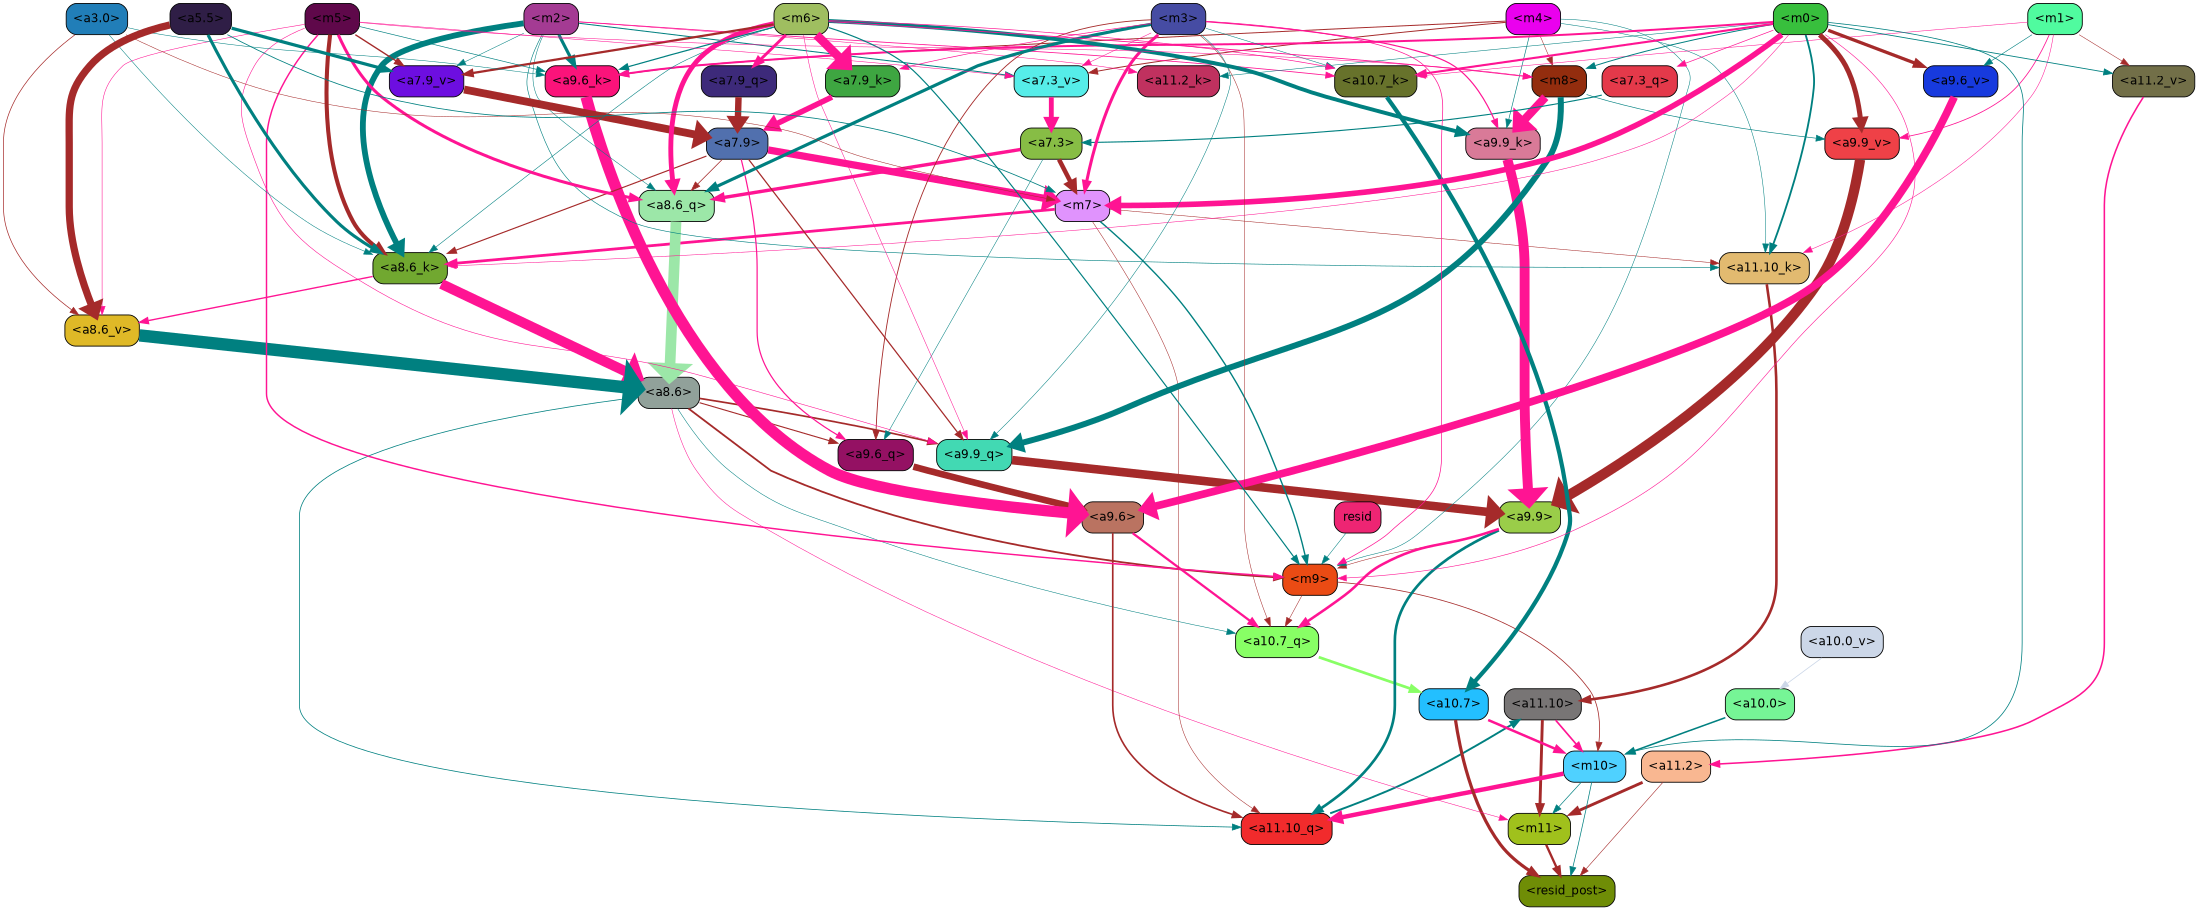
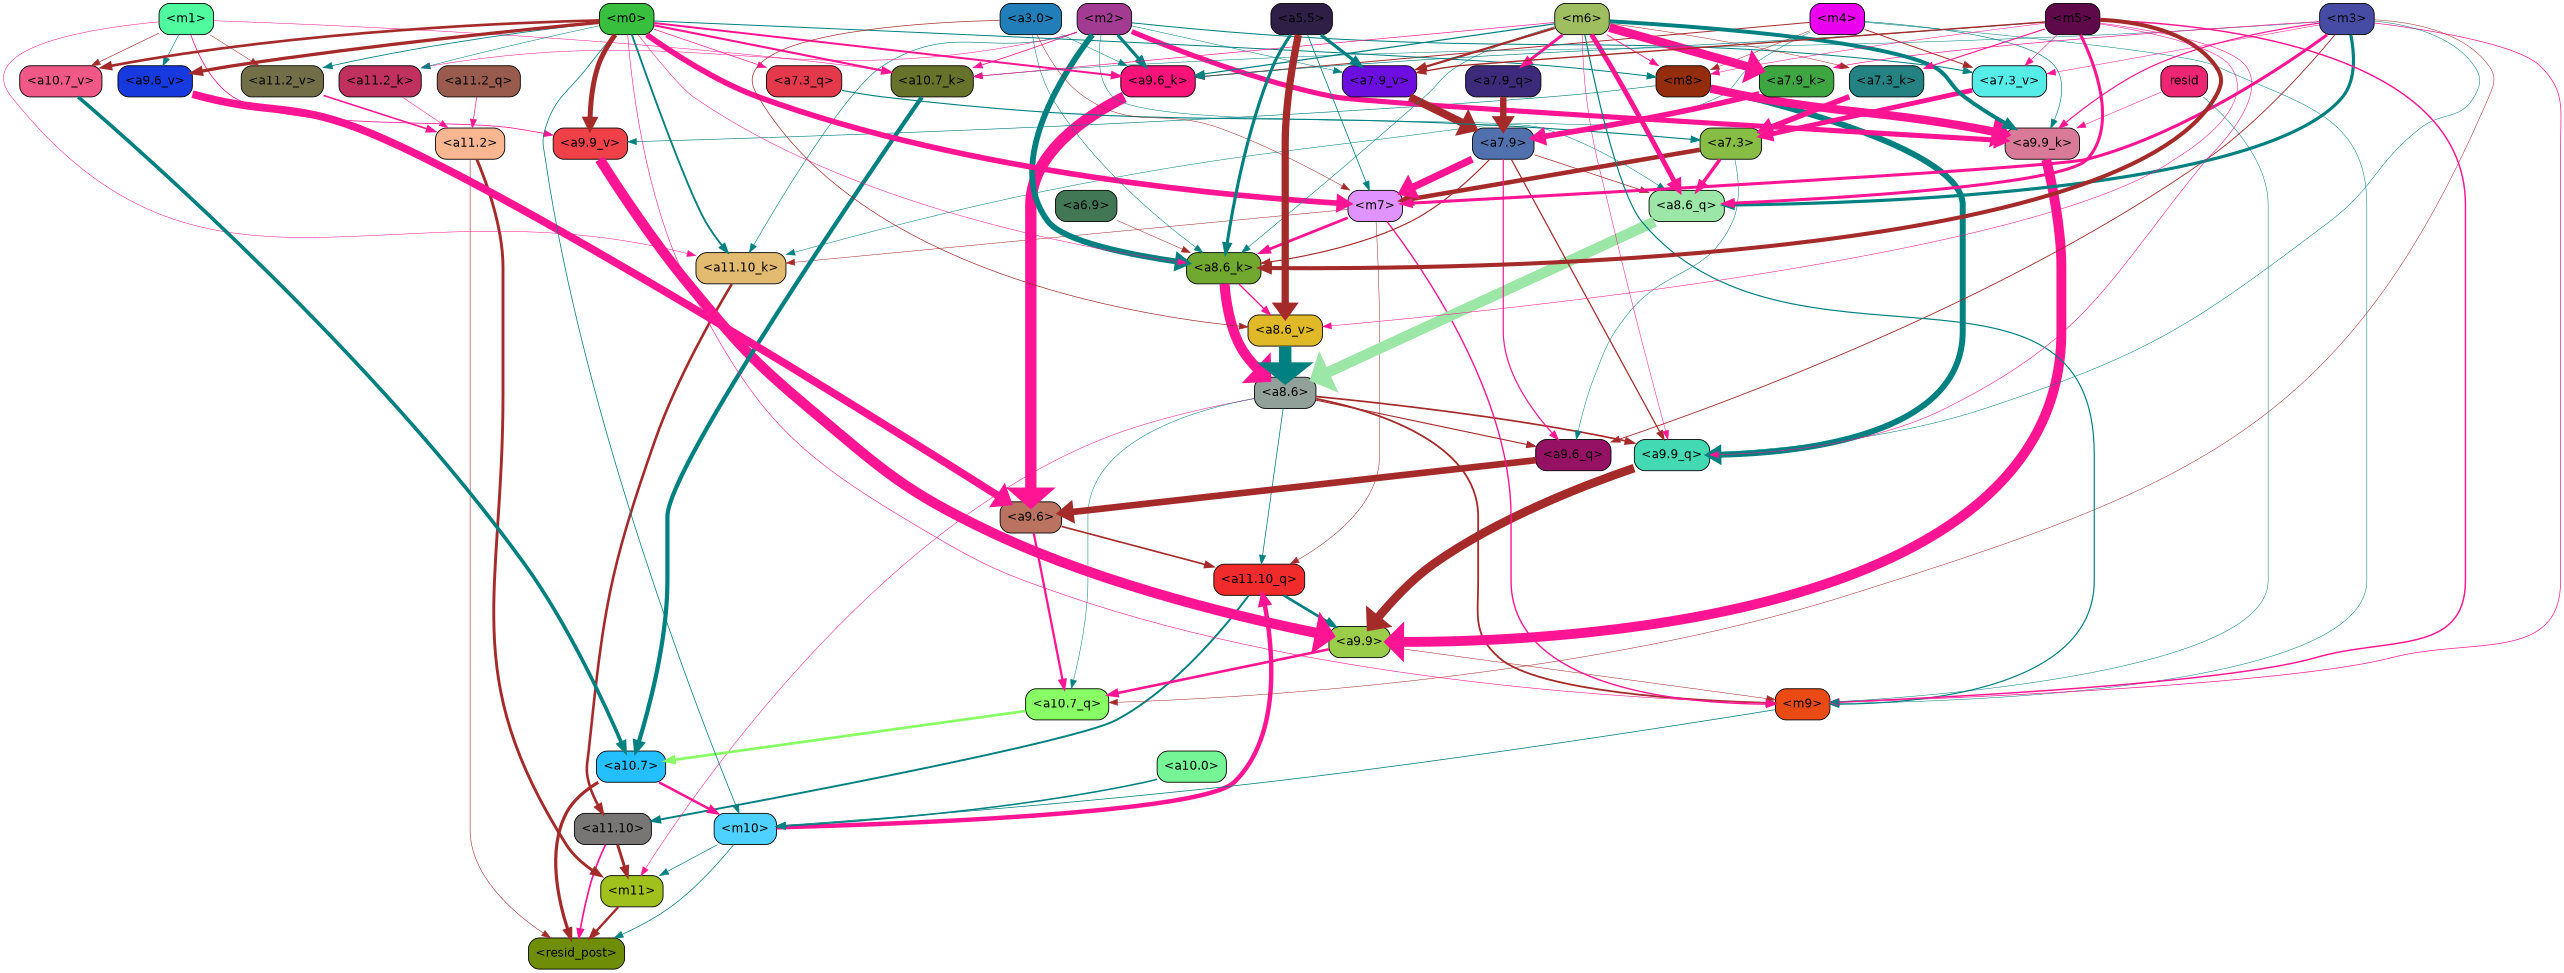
node "<a10.7_v>": added
node "<a11.2_q>": added
node "<a7.3_k>": added
edge "resid" -> "<a9.9_k>": added
edge "<a11.2_k>" -> "<a11.2>": added
edge "<m2>" -> "<a9.9_k>": added
node "<a6.9>": added
edge "<a9.9_v>" -> "<a9.9>": color brown -> deeppink
edge "<m7>" -> "<m9>": color teal -> deeppink
edge "<m9>" -> "<a10.7_q>": removed
edge "<m9>" -> "<m10>": color brown -> teal
node "<a10.0_v>": removed
edge "<a9.9>" -> "<a11.10_q>": reversed
edge "<a11.10>" -> "<m10>": now "<a11.10>" -> "<resid_post>"
